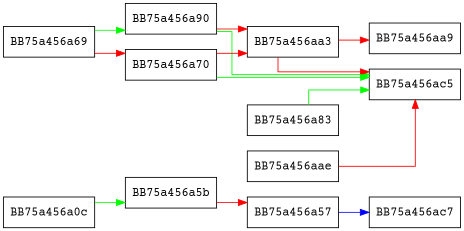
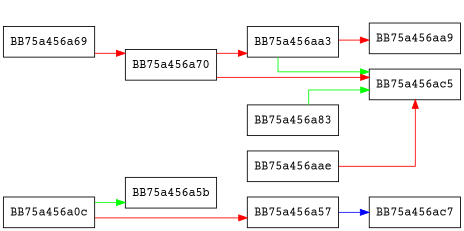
node "BB75a456a90": removed
edge "BB75a456aa3" -> "BB75a456ac5": color red -> green
edge "BB75a456a70" -> "BB75a456ac5": color green -> red
edge "BB75a456a5b" -> "BB75a456a57": now "BB75a456a0c" -> "BB75a456a57"
